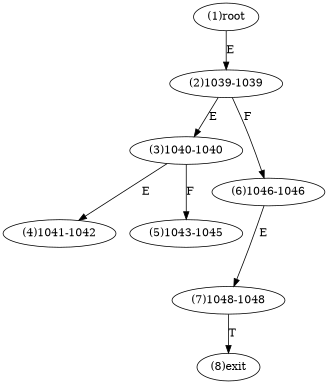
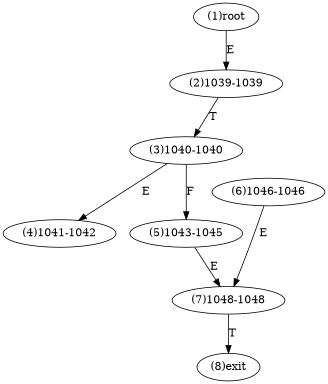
edge "(2)1039-1039" -> "(3)1040-1040": label "E" -> "T"
edge "(2)1039-1039" -> "(6)1046-1046": removed, label "F"
edge "(5)1043-1045" -> "(7)1048-1048": added, label "E"
